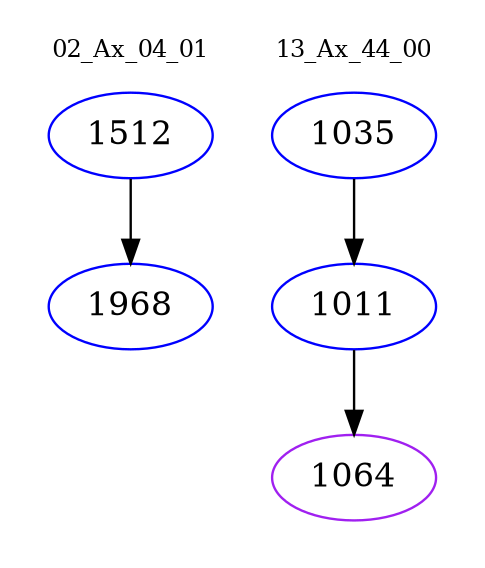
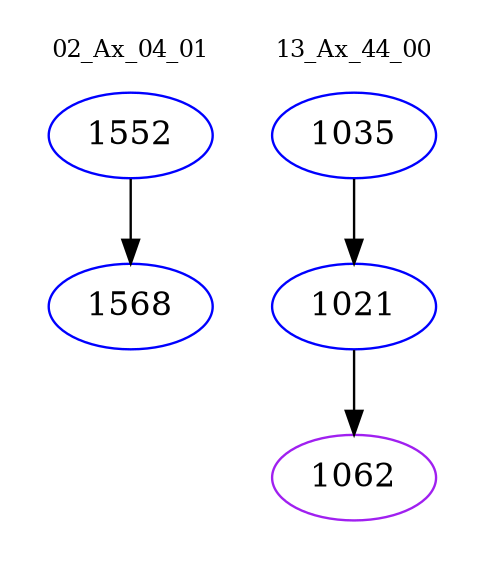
node "1512": label "1512" -> "1552"
node "1968": label "1968" -> "1568"
node "1011": label "1011" -> "1021"
node "1064": label "1064" -> "1062"
